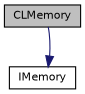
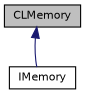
edge "CLMemory" -> "IMemory": reversed
